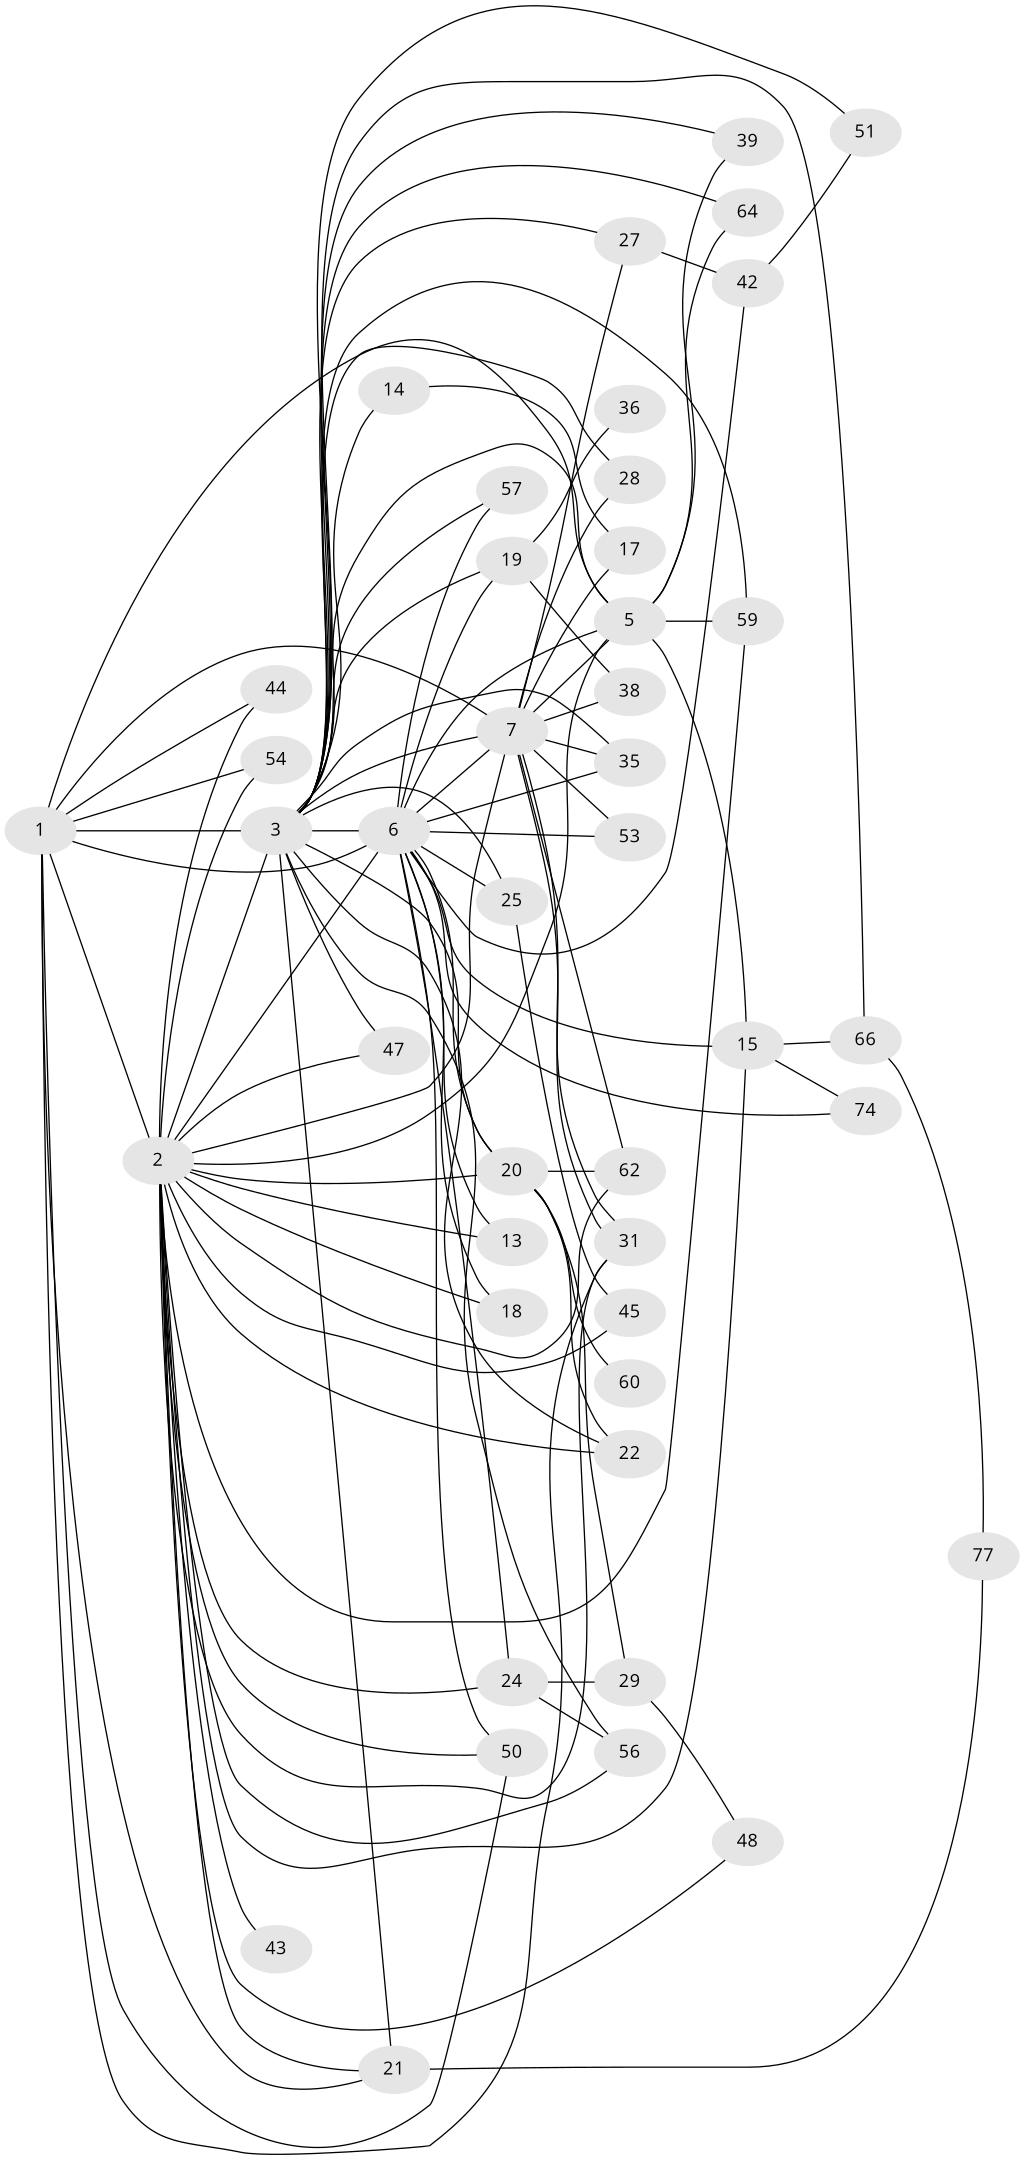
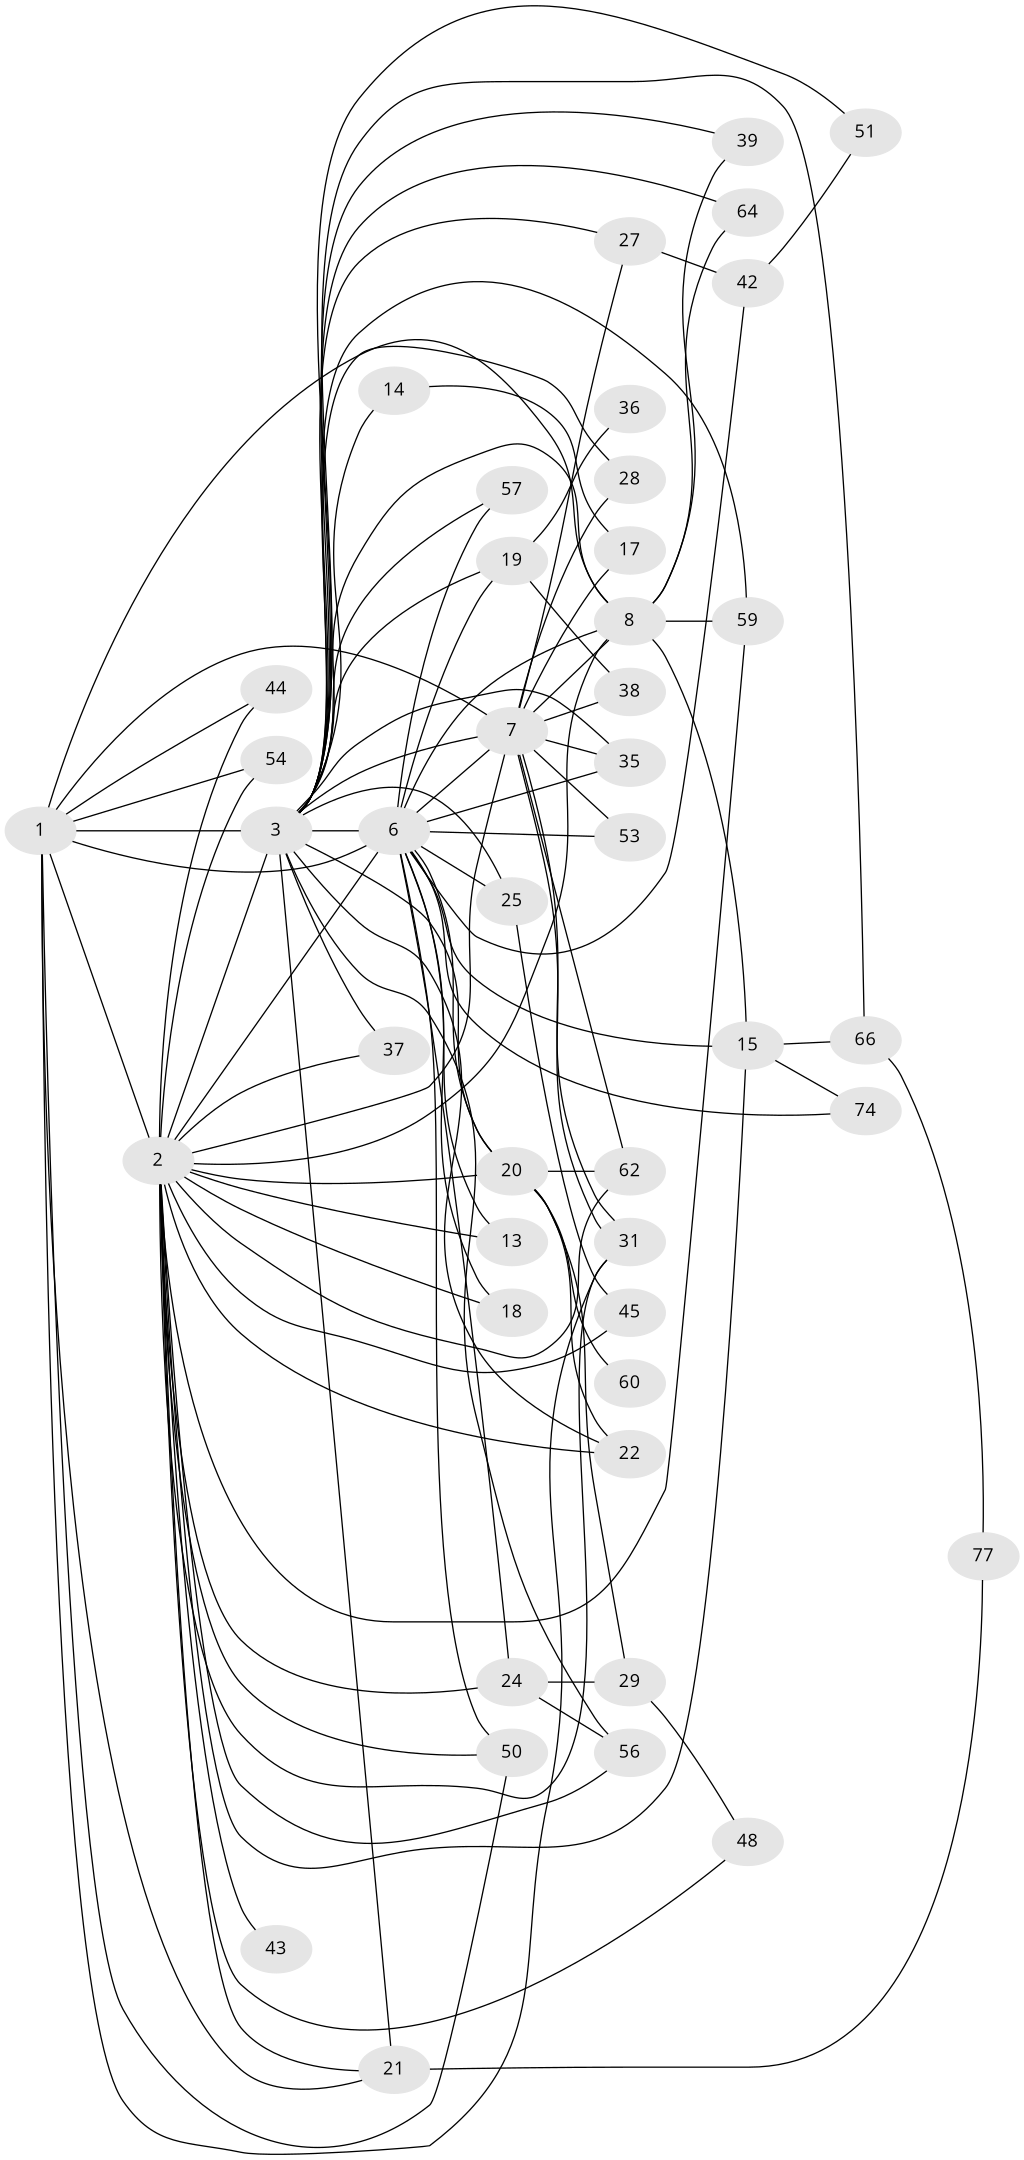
node "5": label "5" -> "8"
node "47": label "47" -> "37"
